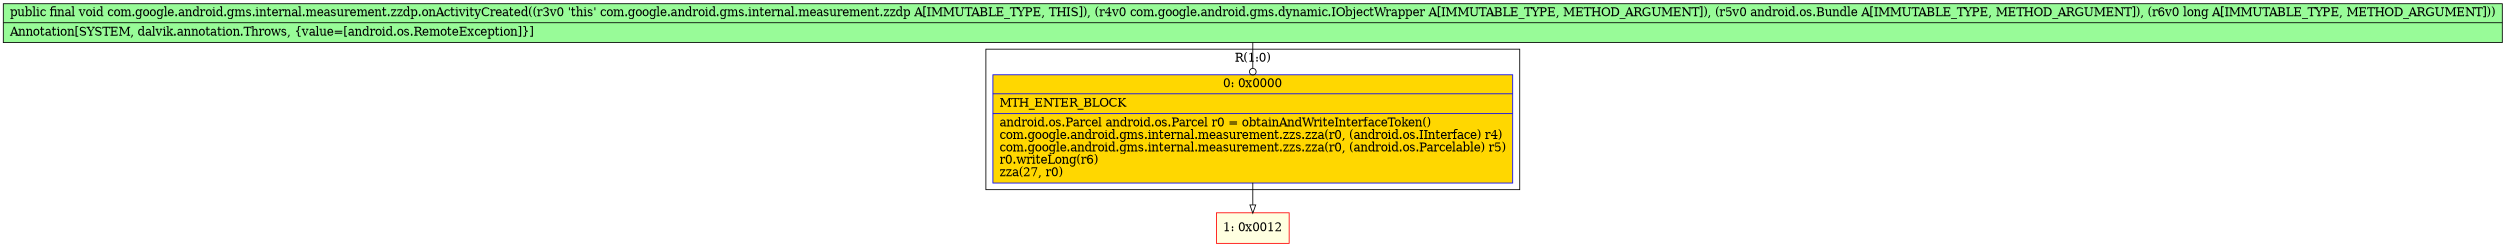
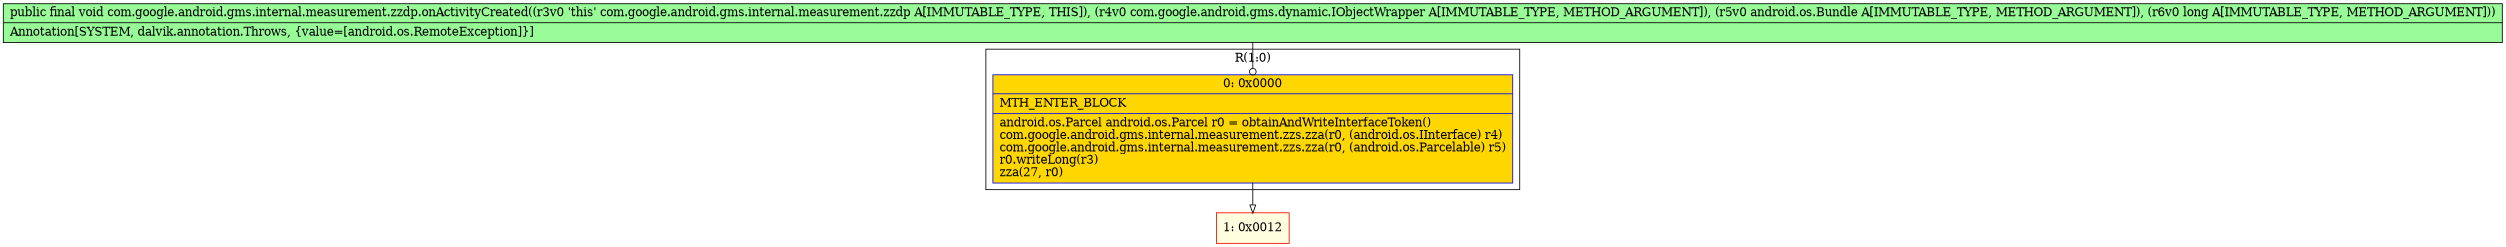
node "0: 0x0000": text "r0.writeLong(r6)" -> "r0.writeLong(r3)"
